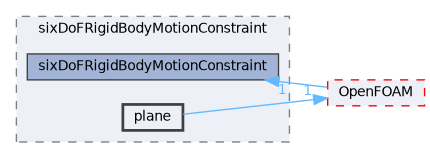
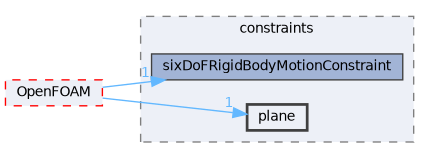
cluster "sixDoFRigidBodyMotionConstraint": label "sixDoFRigidBodyMotionConstraint" -> "constraints"
edge "plane" -> "OpenFOAM": reversed
